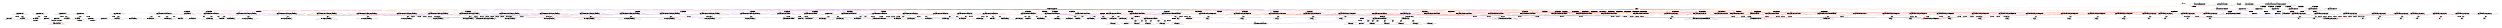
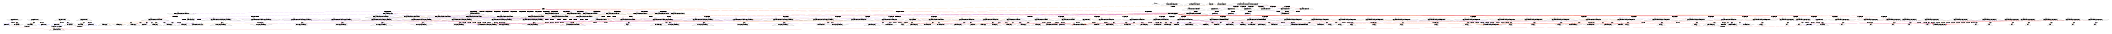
edge "CLIENT" -> "METHOD_DECLARATION": added, label "DECLARE_METHOD"
node "javafx.scene.control.TableView": label "javafx.scene.control.TableView" -> "javafx.scene.control.Stage"
